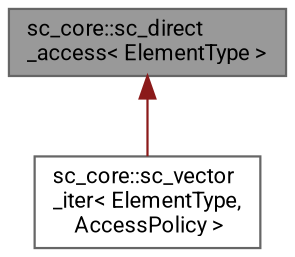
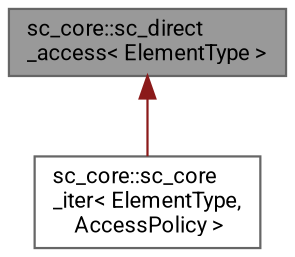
node "sc_core::sc_vector _iter< ElementType, AccessPolicy >": label "sc_core::sc_vector _iter< ElementType, AccessPolicy >" -> "sc_core::sc_core _iter< ElementType, AccessPolicy >"
